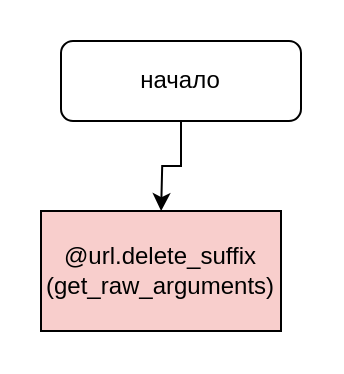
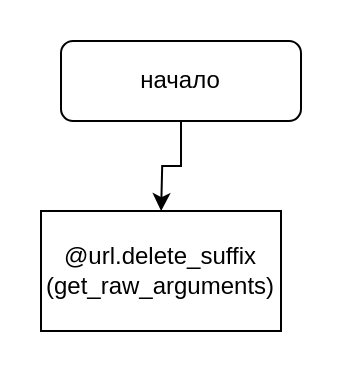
node "@url.delete_suffix (get_raw_arguments)": fillcolor #f8cecc -> #ffffff
